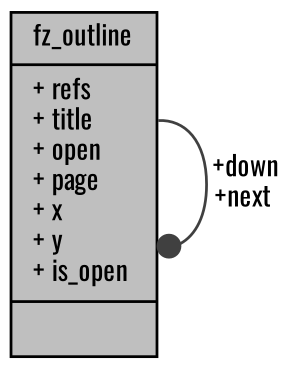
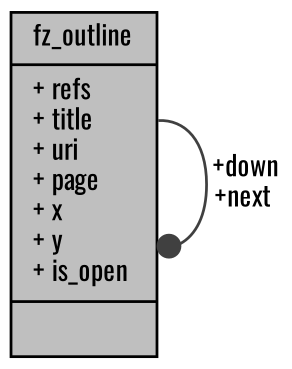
node "fz_outline": text "+ open" -> "+ uri"
